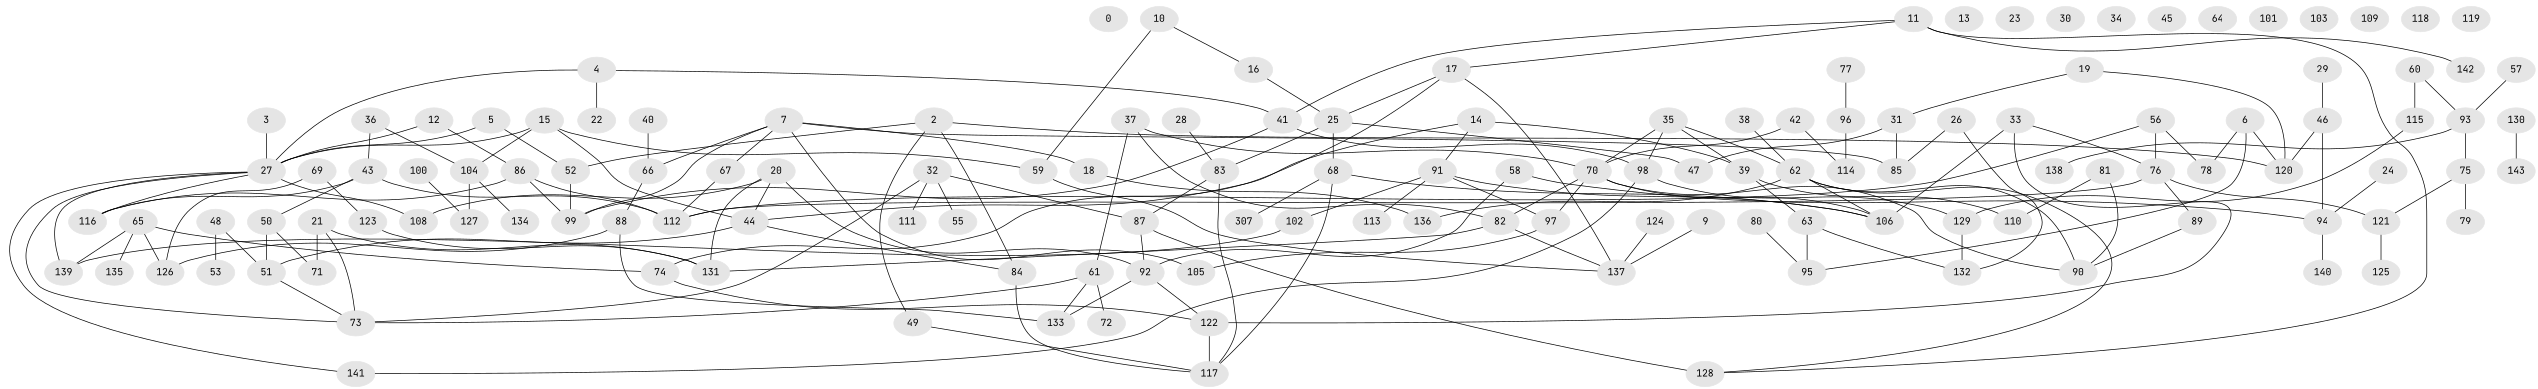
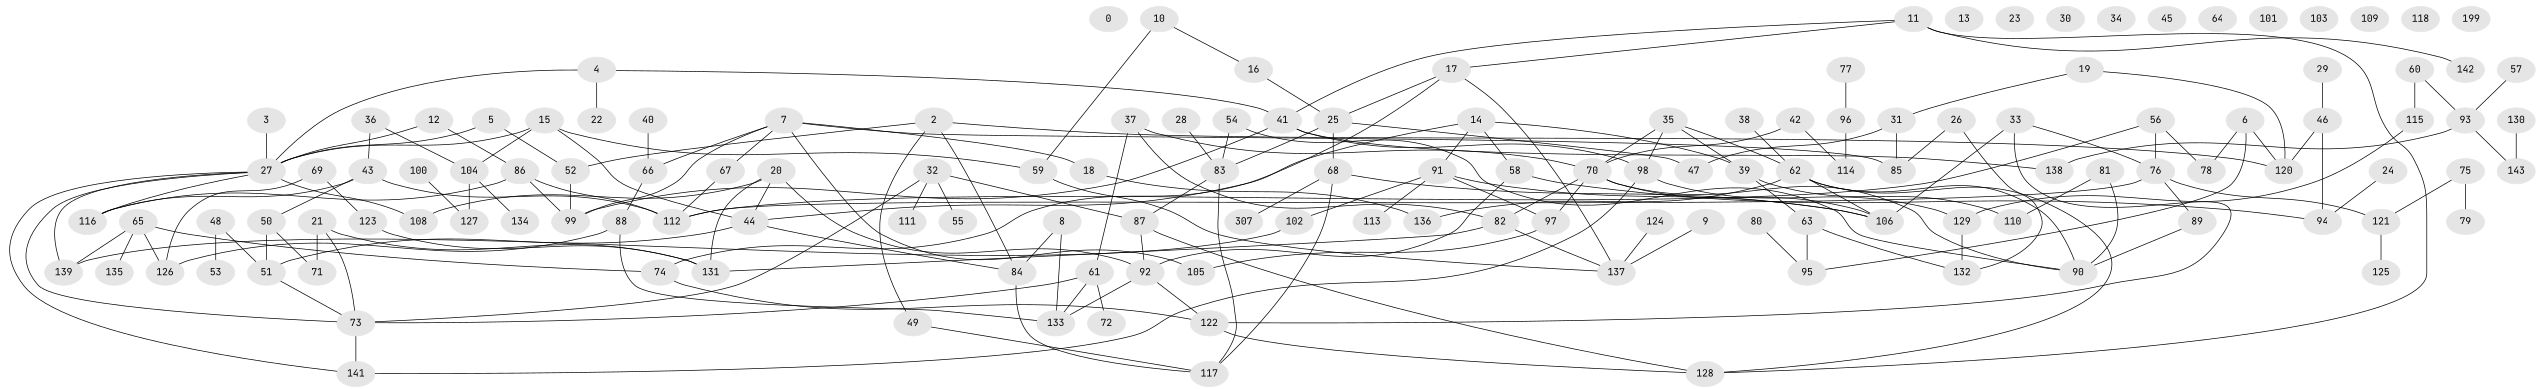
node "119": label "119" -> "199"
node "54": added
edge "14" -- "58": added
edge "93" -- "75": now "93" -- "143"
edge "41" -- "138": added
node "8": added
node "140": removed
edge "73" -- "141": added
edge "122" -- "117": now "122" -- "128"
